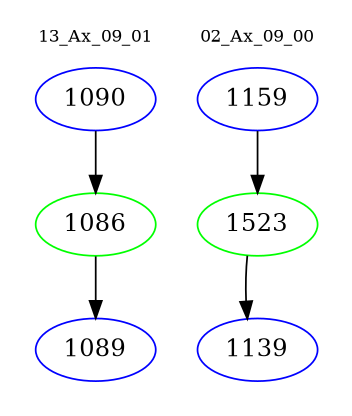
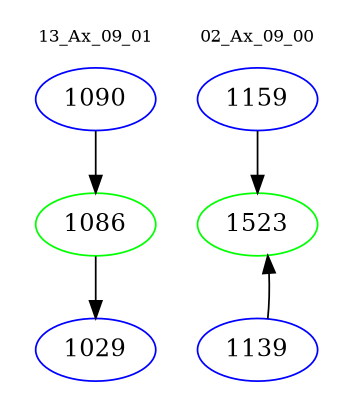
edge "1523" -> "1139": reversed
node "1089": label "1089" -> "1029"
